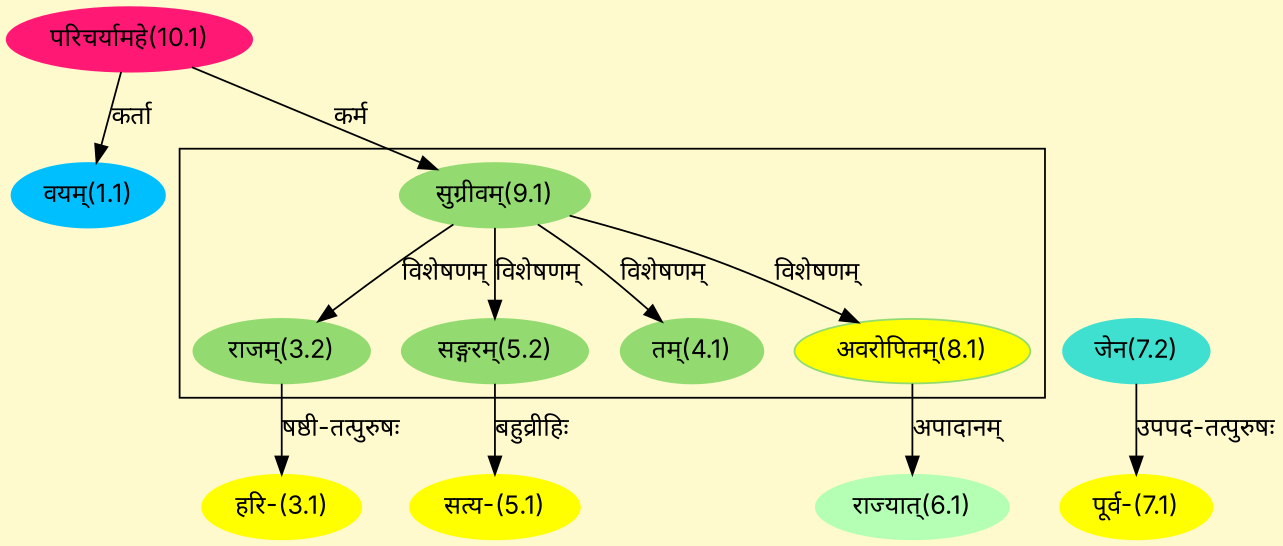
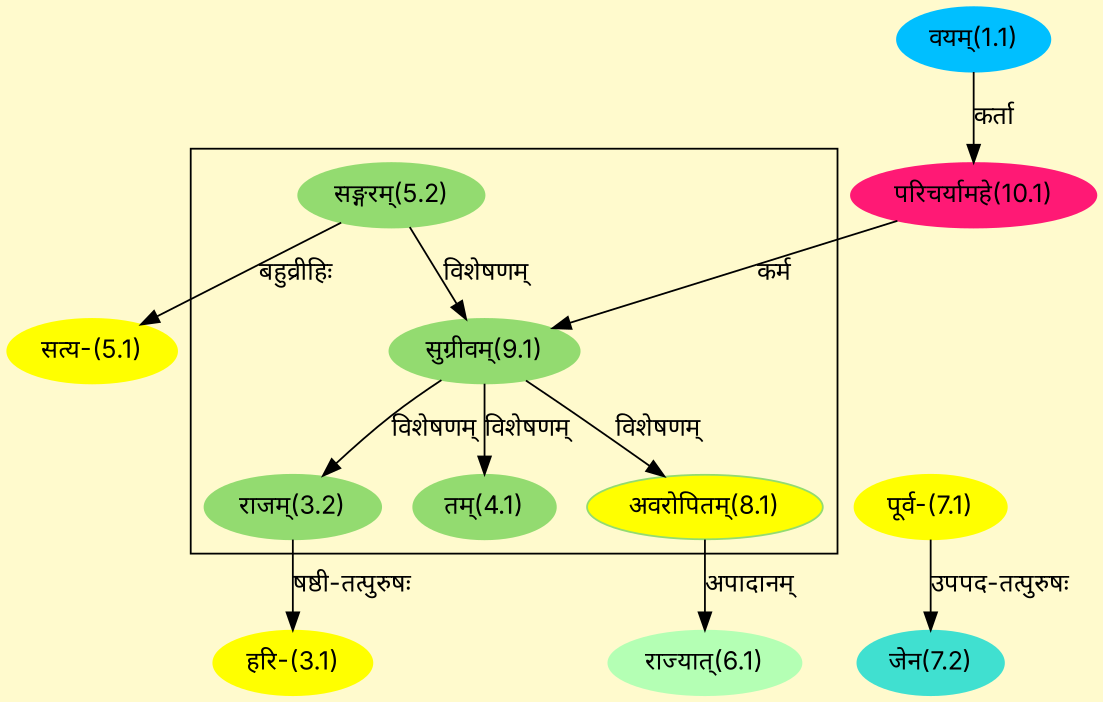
edge "परिचर्यामहे(10.1)" -> "वयम्(1.1)": reversed
edge "सुग्रीवम्(9.1)" -> "सङ्गरम्(5.2)": reversed
edge "जेन(7.2)" -> "पूर्व-(7.1)": reversed
